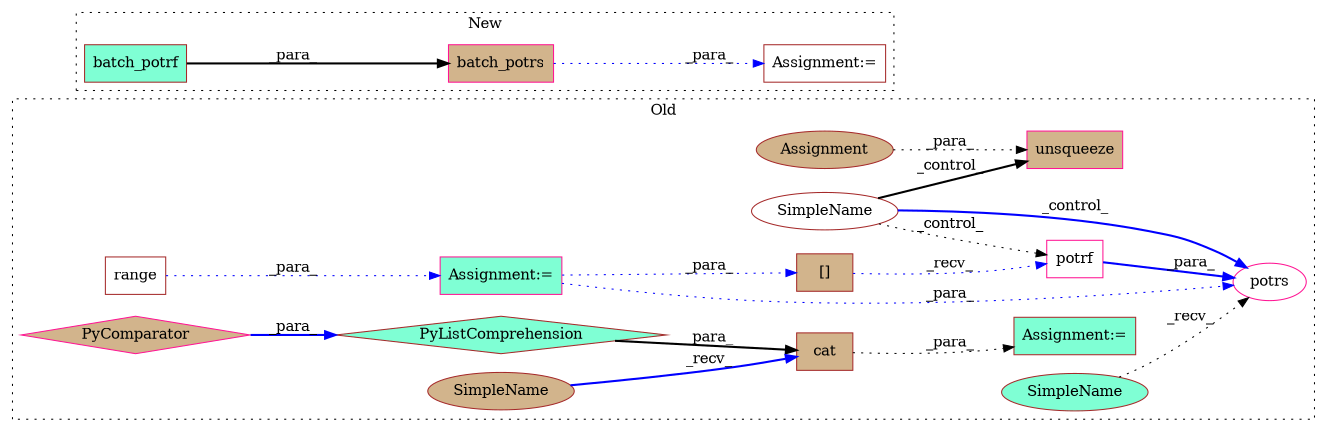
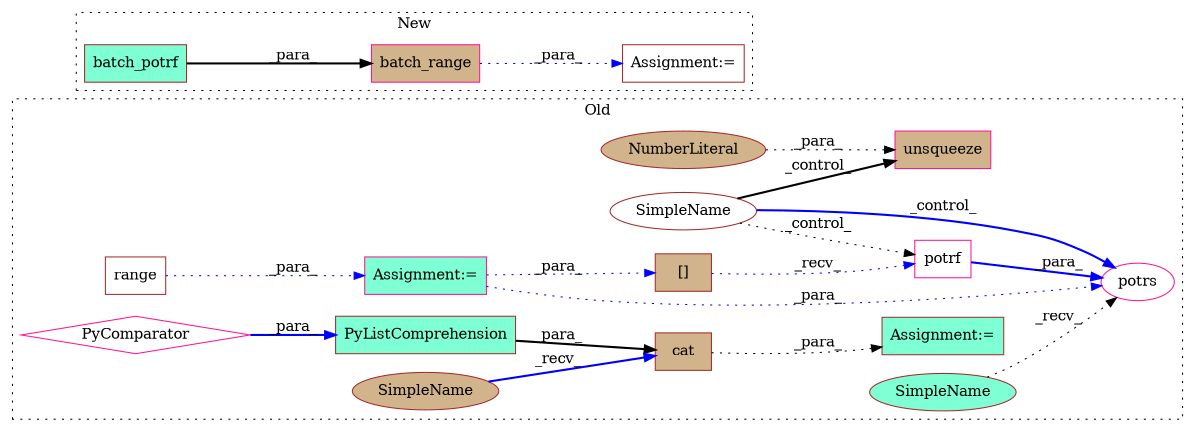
node "batch_potrs": label "batch_potrs" -> "batch_range"
node "Assignment": label "Assignment" -> "NumberLiteral"
node "PyComparator": fillcolor tan -> white
node "PyListComprehension": shape diamond -> box
